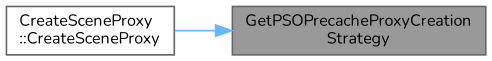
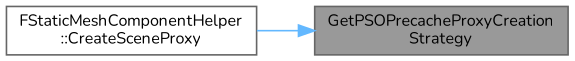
node "CreateSceneProxy ::CreateSceneProxy": label "CreateSceneProxy ::CreateSceneProxy" -> "FStaticMeshComponentHelper ::CreateSceneProxy"
